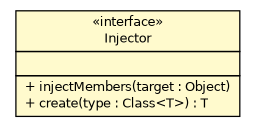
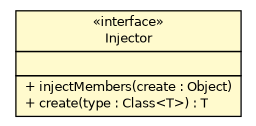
node "Injector": text "+ injectMembers(target : Object)" -> "+ injectMembers(create : Object)"
